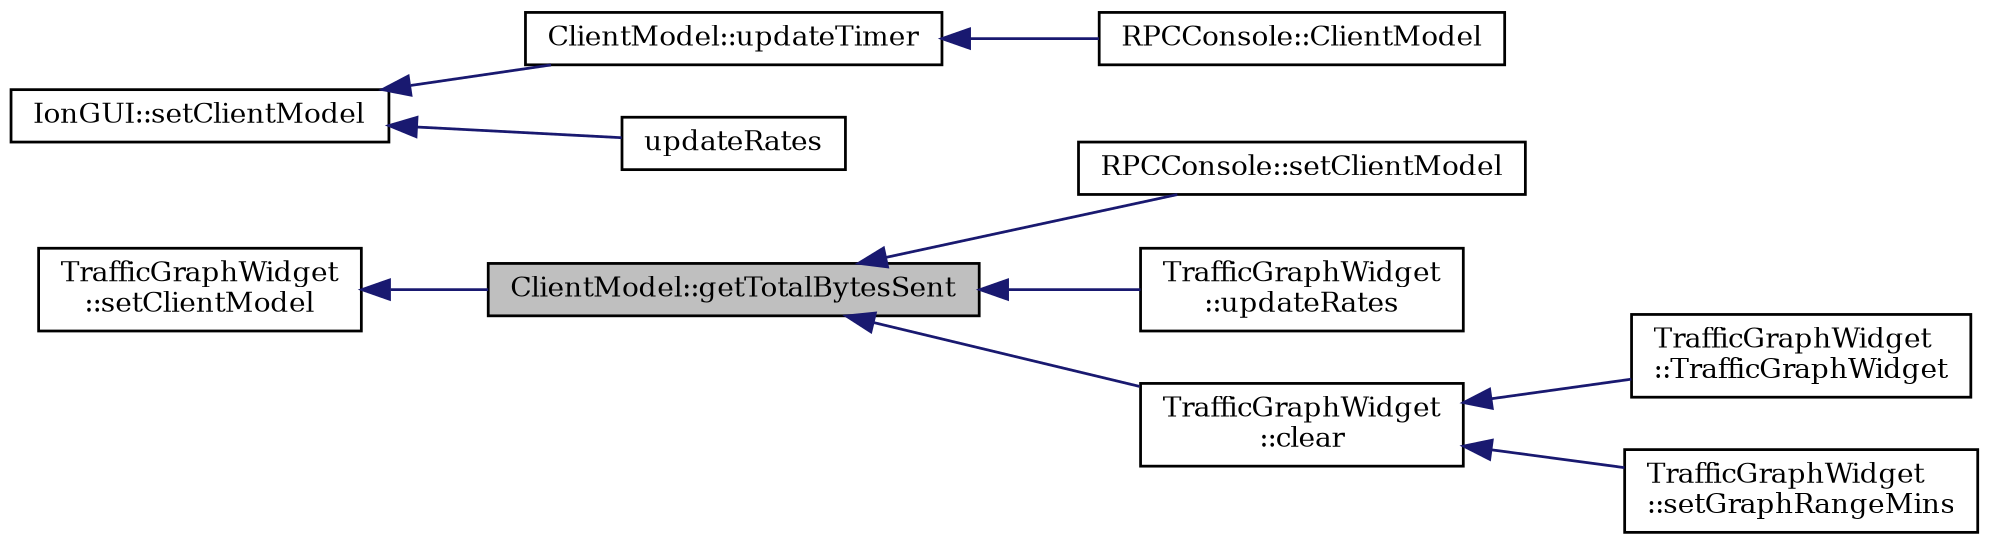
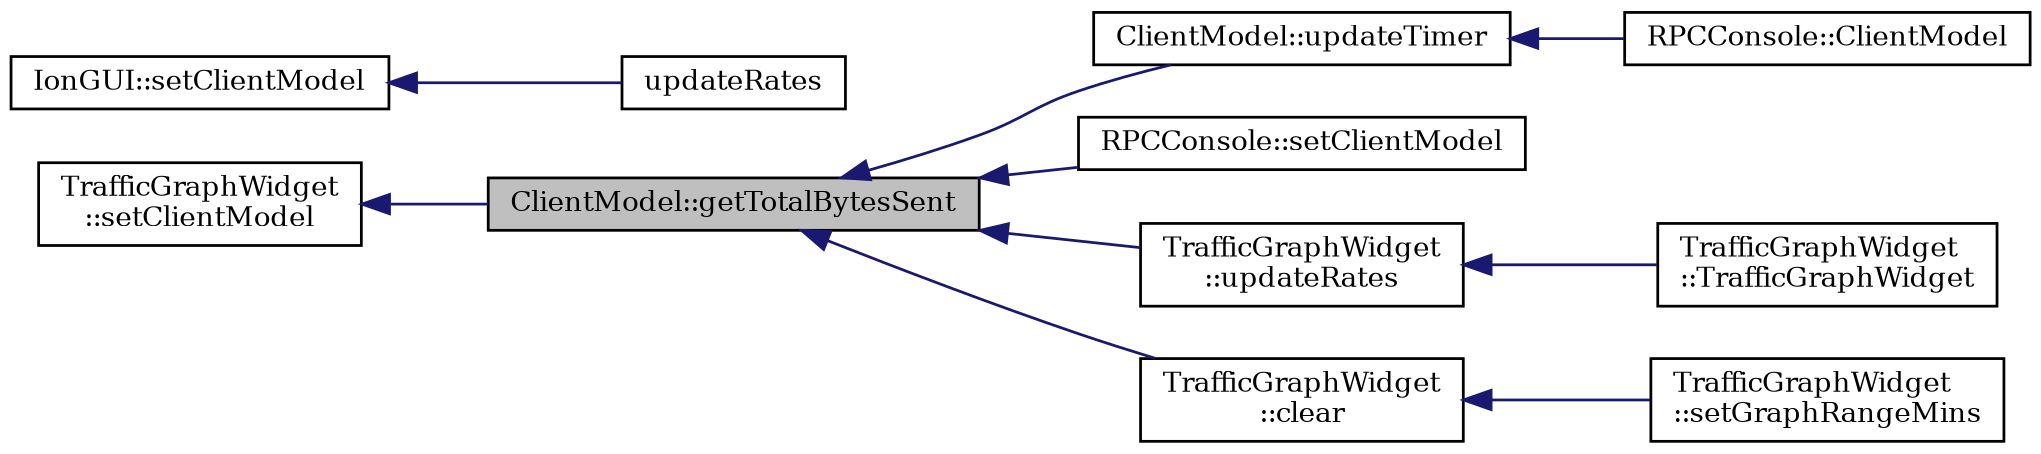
edge "ClientModel::updateTimer" -> "IonGUI::setClientModel": now "ClientModel::updateTimer" -> "ClientModel::getTotalBytesSent"
edge "TrafficGraphWidget ::TrafficGraphWidget" -> "TrafficGraphWidget ::clear": now "TrafficGraphWidget ::TrafficGraphWidget" -> "TrafficGraphWidget ::updateRates"
